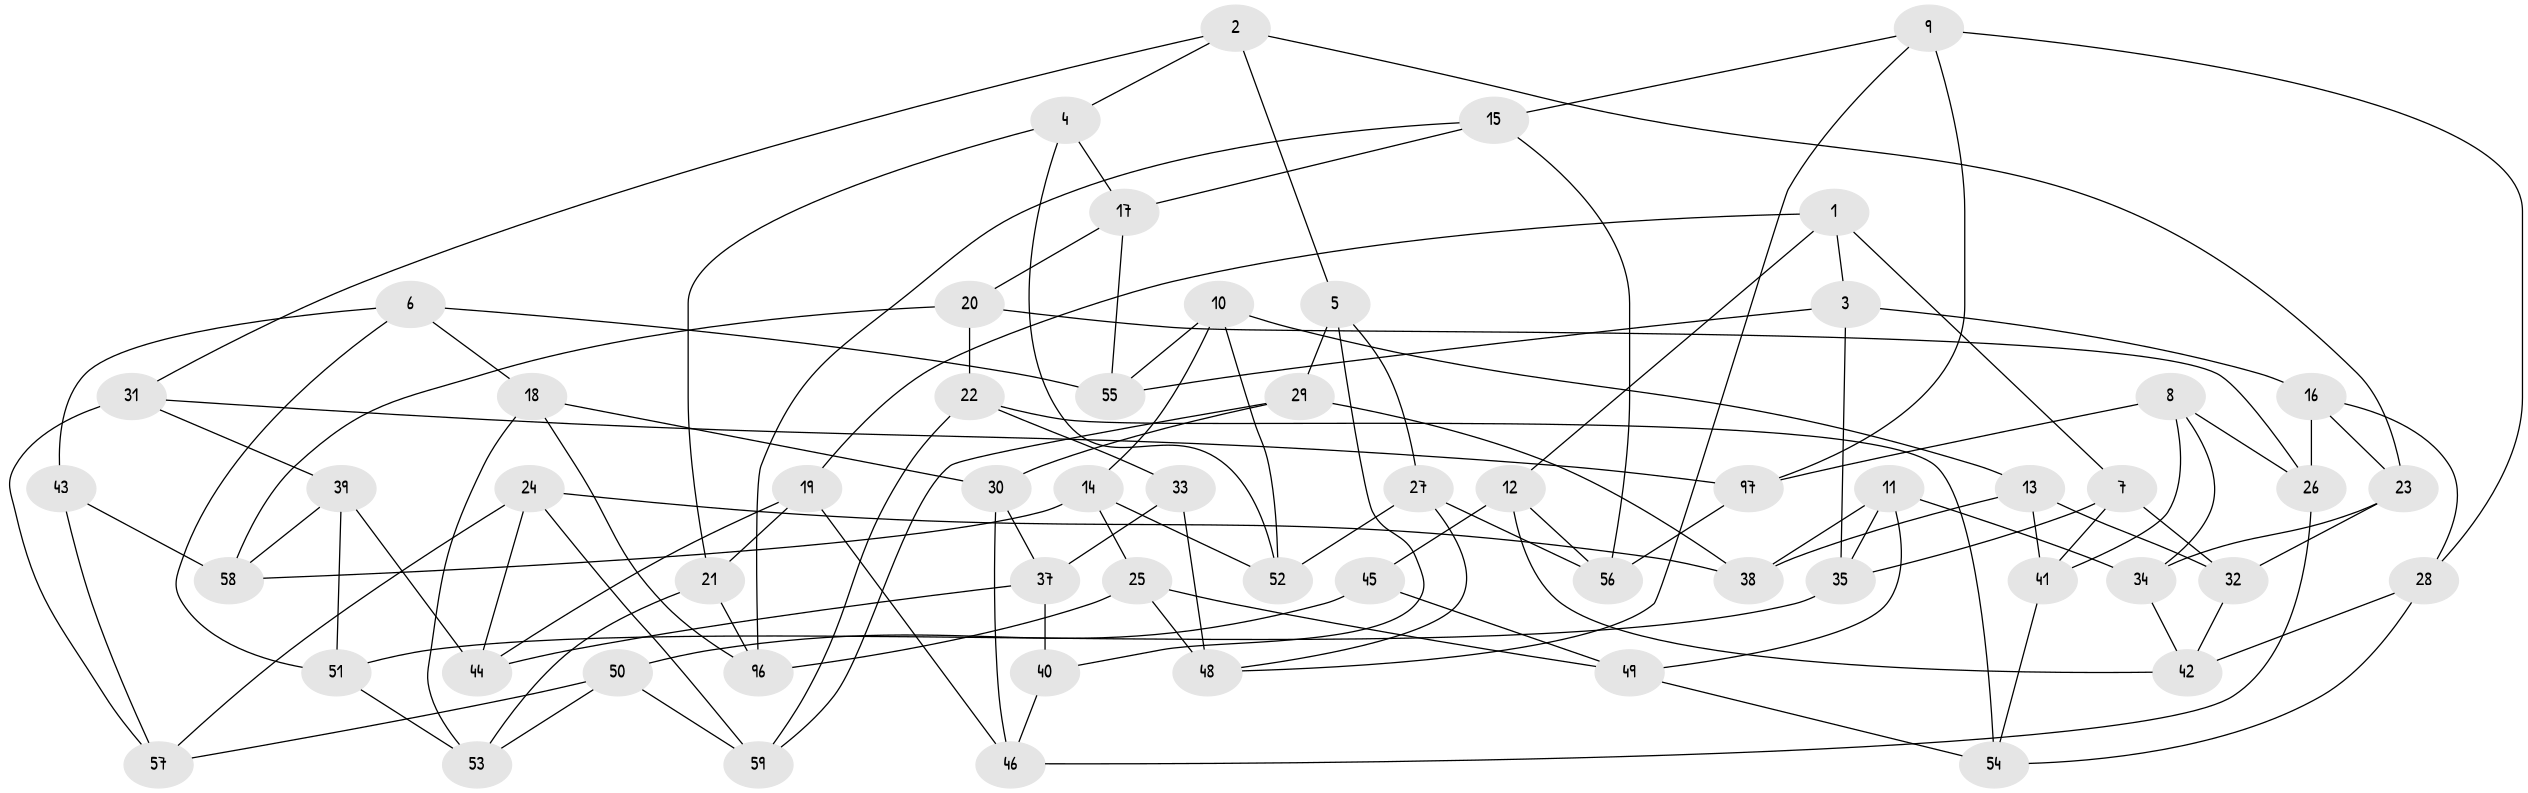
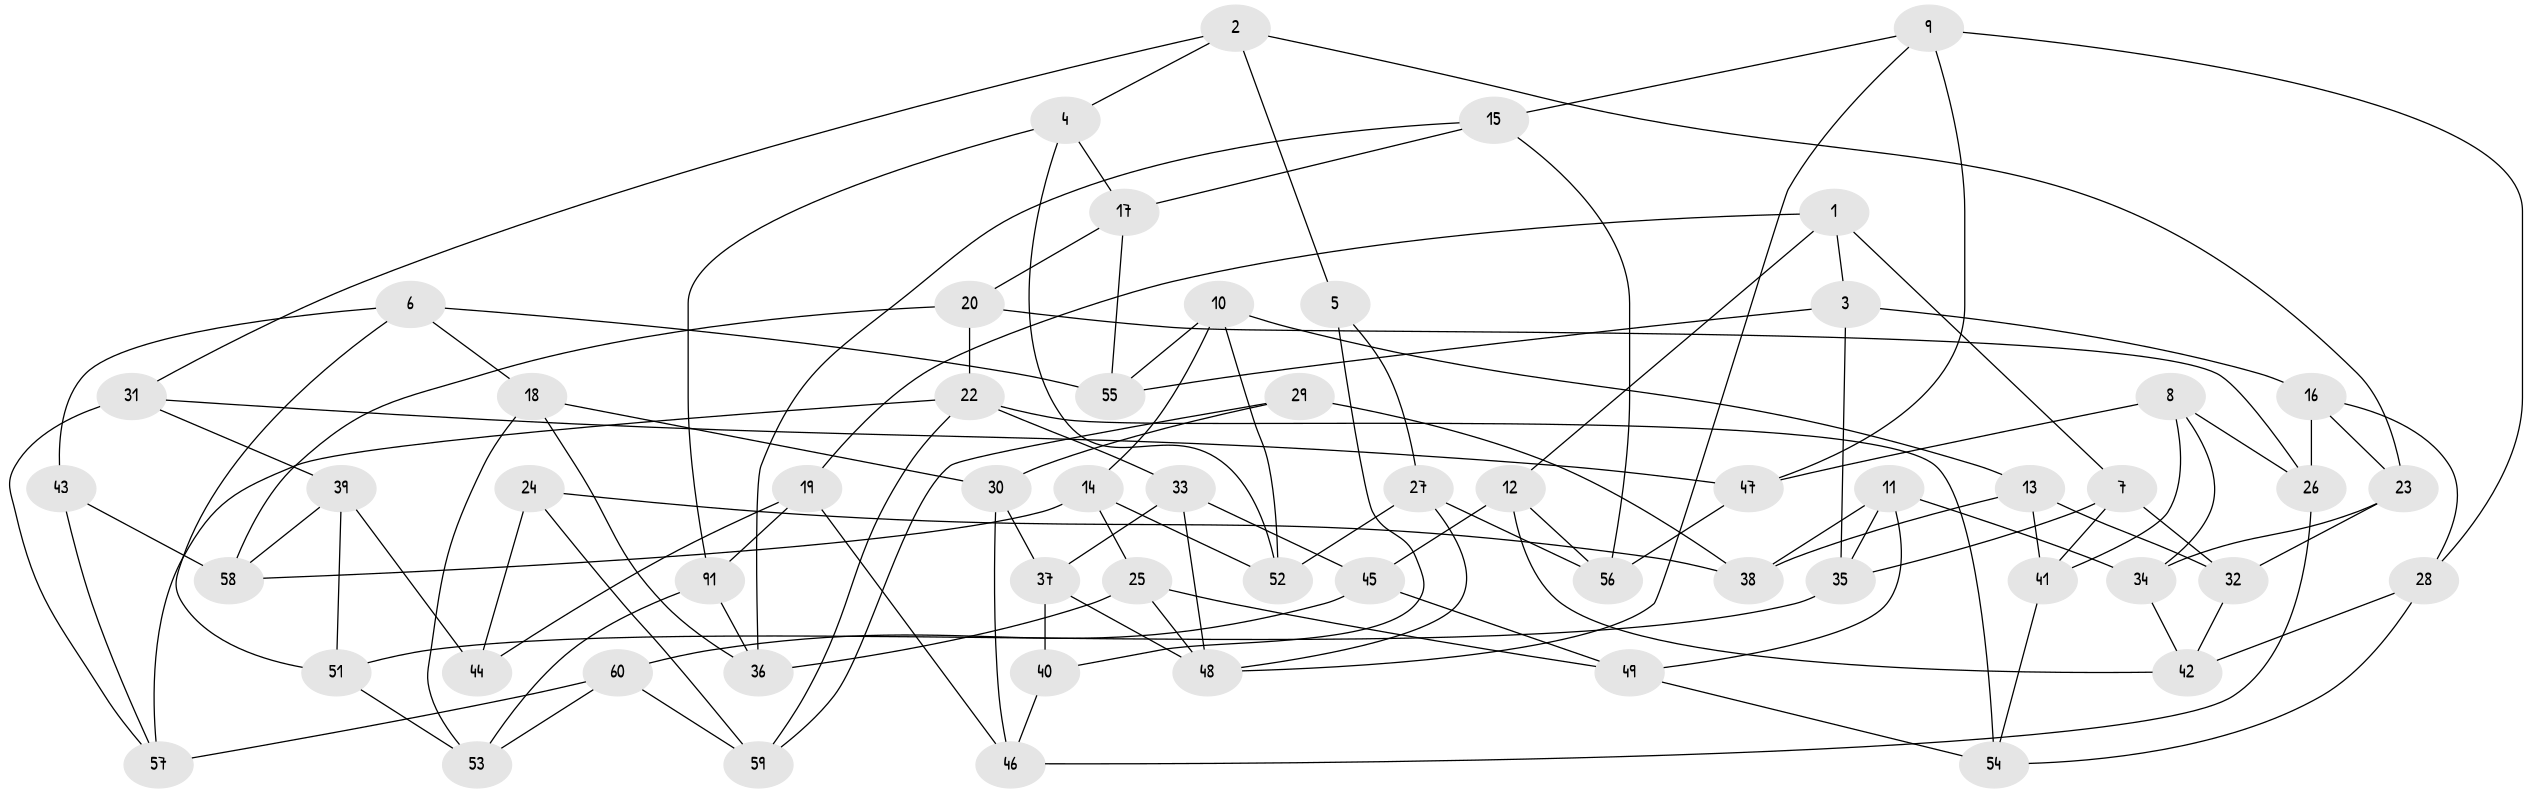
edge "5" -- "29": removed
node "97": label "97" -> "47"
edge "33" -- "45": added
node "21": label "21" -> "91"
edge "37" -- "44": now "37" -- "48"
edge "24" -- "57": now "22" -- "57"
node "50": label "50" -> "60"
node "96": label "96" -> "36"
